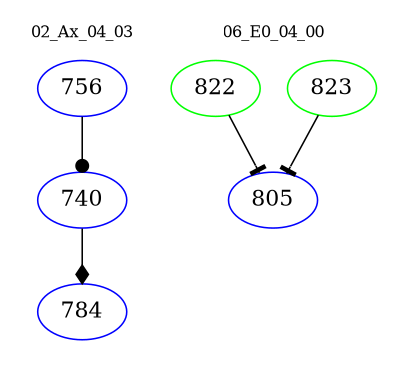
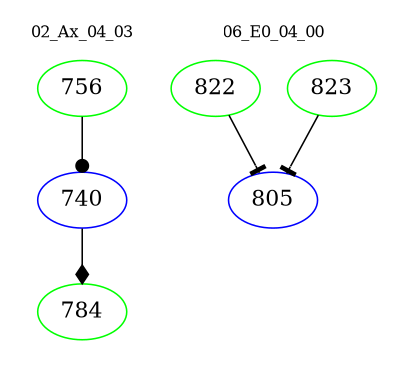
node "756": color blue -> green
node "784": color blue -> green
